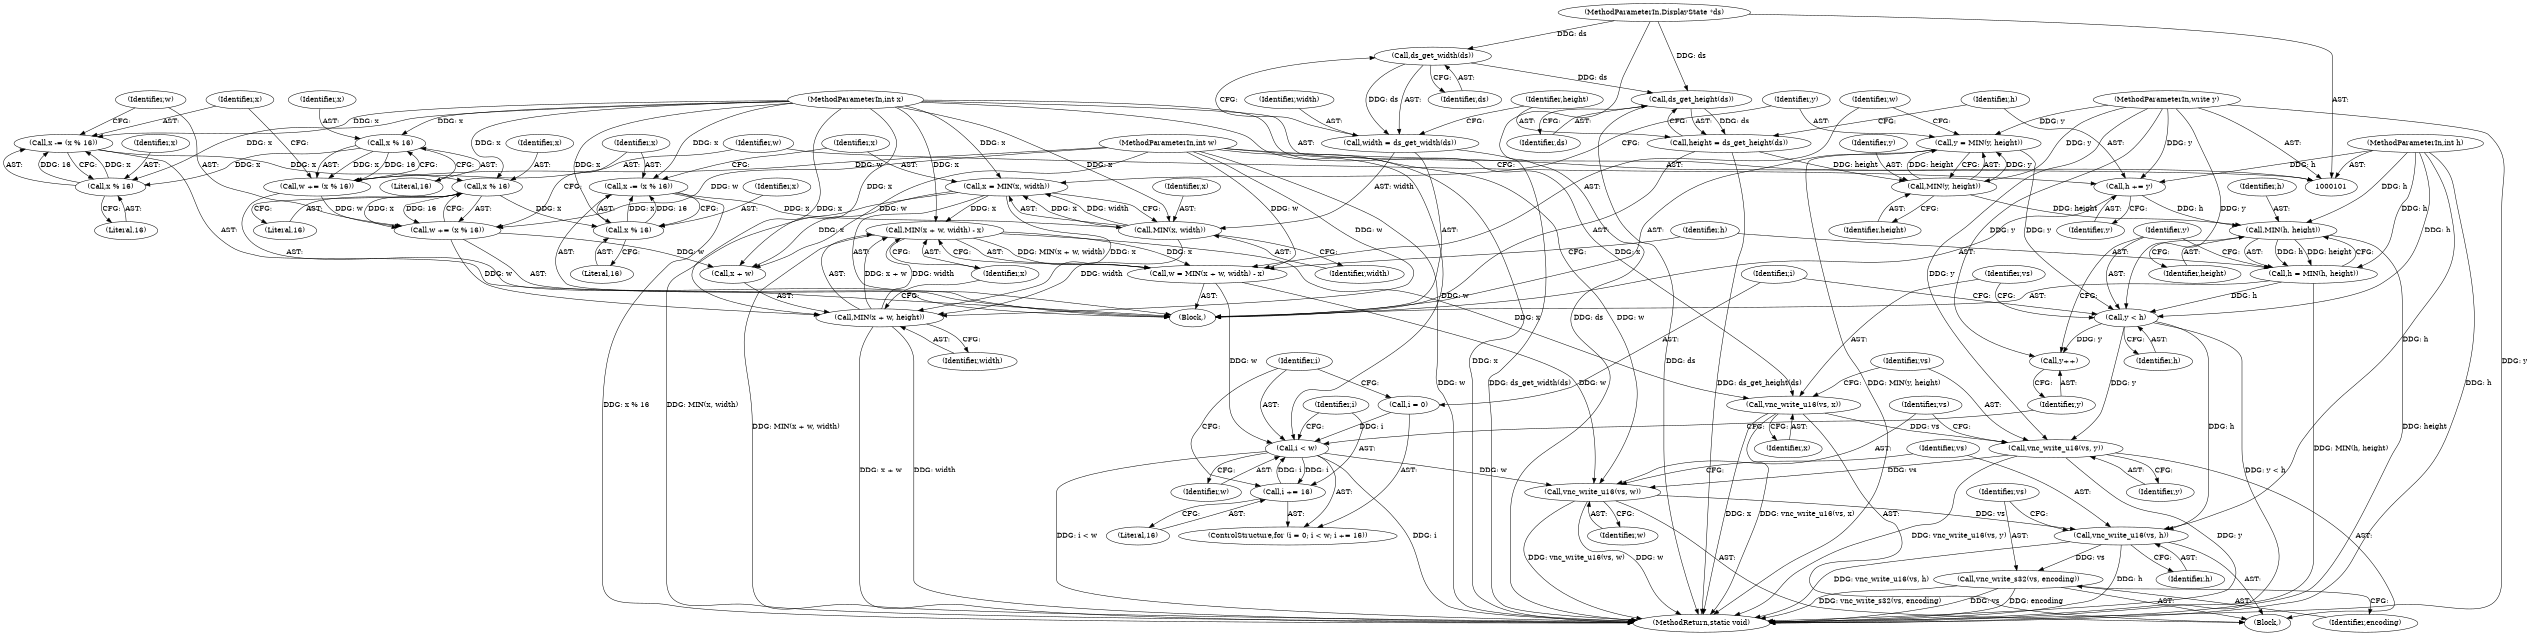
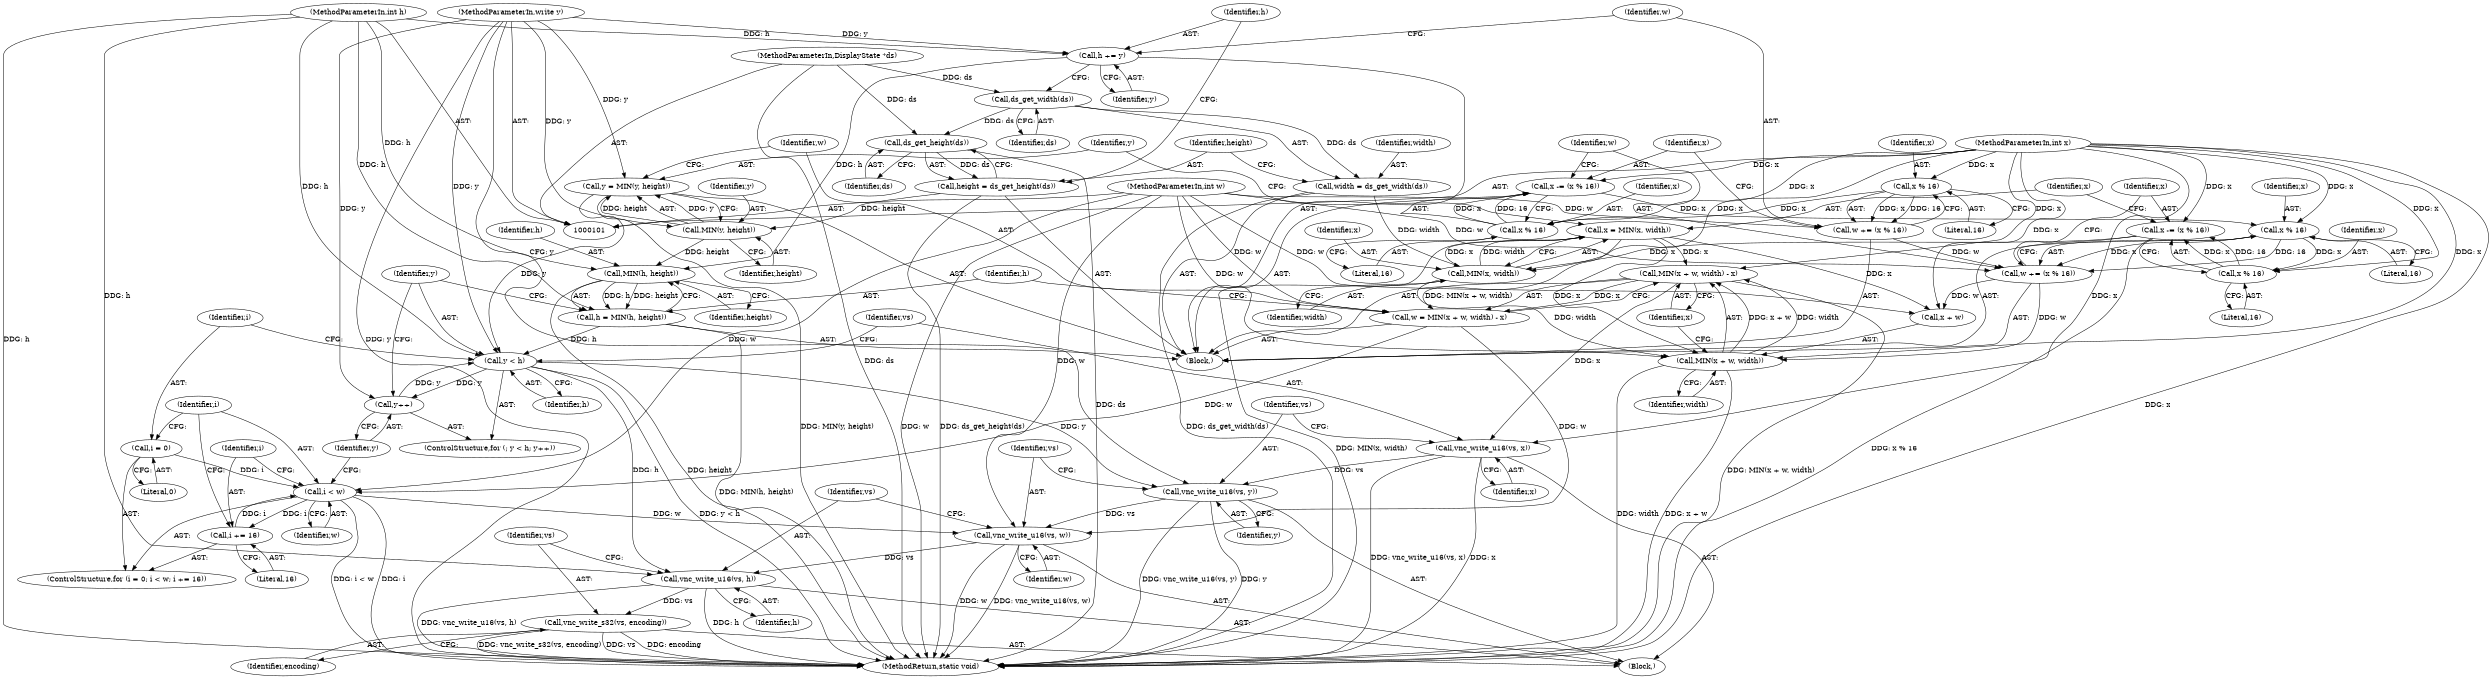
edge "(Call,width = ds_get_width(ds))" -> "(Call,ds_get_width(ds))": now "(Call,h += y)" -> "(Call,ds_get_width(ds))"
edge "(MethodParameterIn,int x)" -> "(Call,x = MIN(x, width))": removed, label "DDG: x"
edge "(Call,width = ds_get_width(ds))" -> "(Call,MIN(x, width))": label "AST: width" -> "DDG: width"
edge "(MethodParameterIn,write y)" -> "(Call,vnc_write_u16(vs, y))": label "DDG: y" -> "CFG: y"
node "(Call,MIN(x + w, height))": label "(Call,MIN(x + w, height))" -> "(Call,MIN(x + w, width))"
edge "(Call,y++)" -> "(Call,y < h)": added, label "DDG: y"
node "(ControlStructure,for (; y < h; y++))": added
node "(Literal,0)": added
